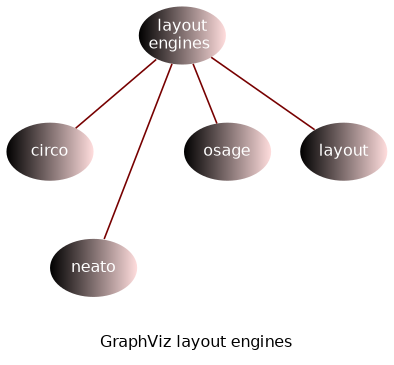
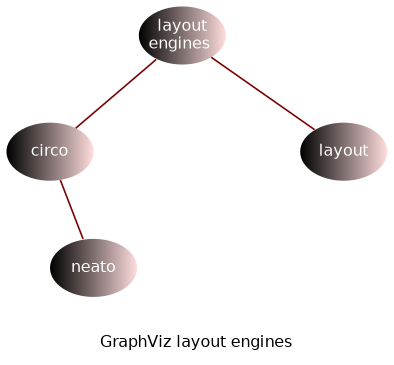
edge "layout engines" -- "neato": now "circo" -- "neato"
node "osage": removed
